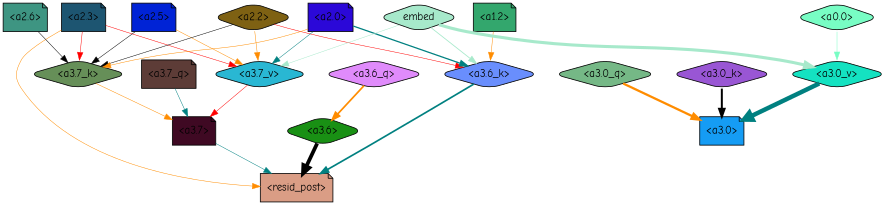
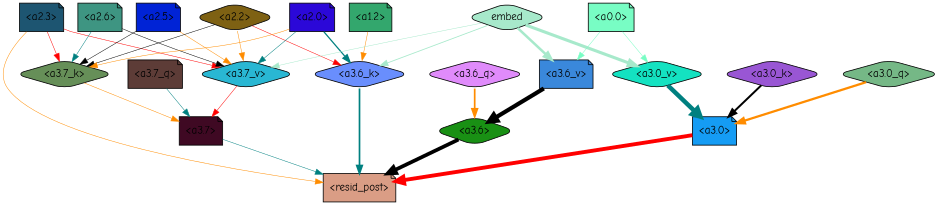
node "<a0.0>": shape diamond -> note
edge "<a2.6>" -> "<a3.7_k>": color black -> teal
edge "<a2.6>" -> "<a3.7_v>": added
node "<a3.6_v>": added
edge "<a3.0>" -> "<resid_post>": added
